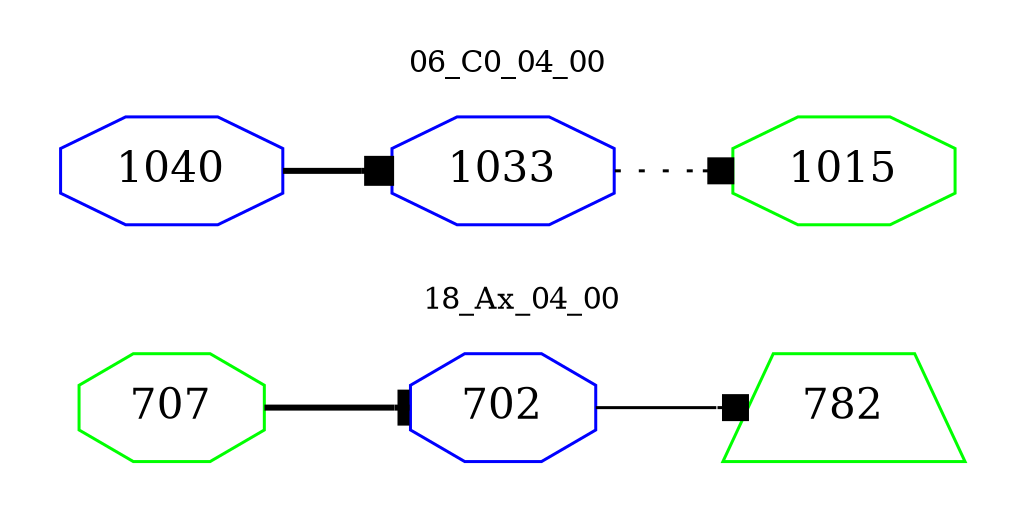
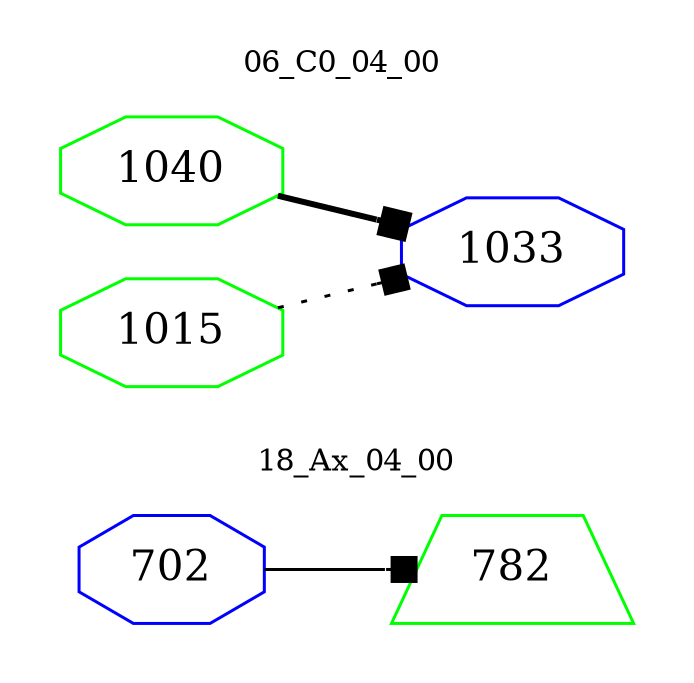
node "1040": color blue -> green
edge "1033" -> "1015": reversed
node "707": removed
